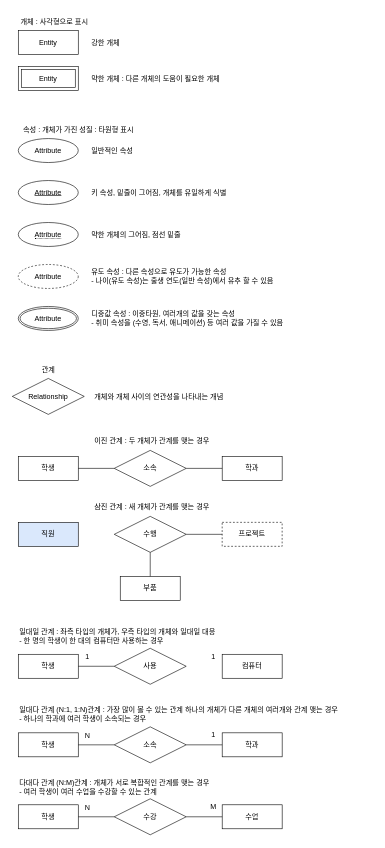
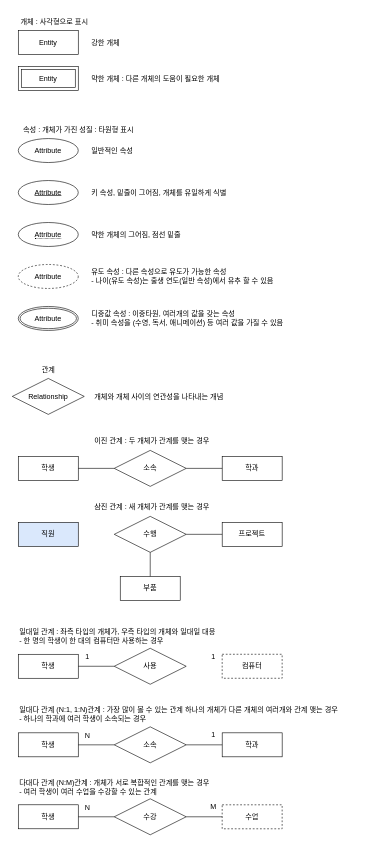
node "프로젝트": style dashed -> solid
node "컴퓨터": style solid -> dashed
node "수업": style solid -> dashed
